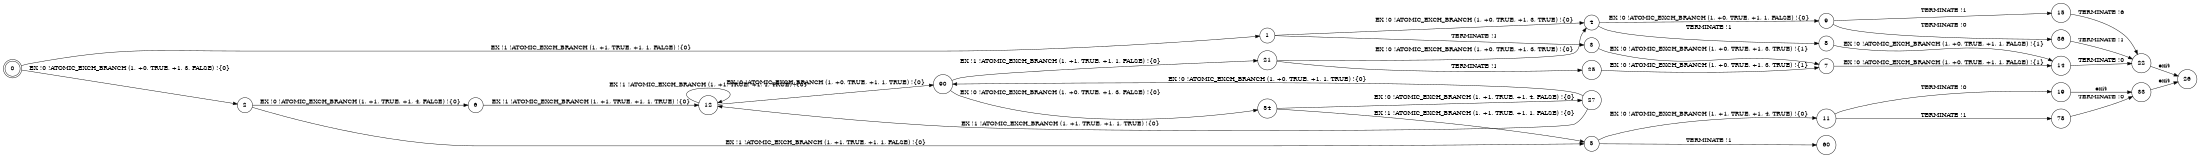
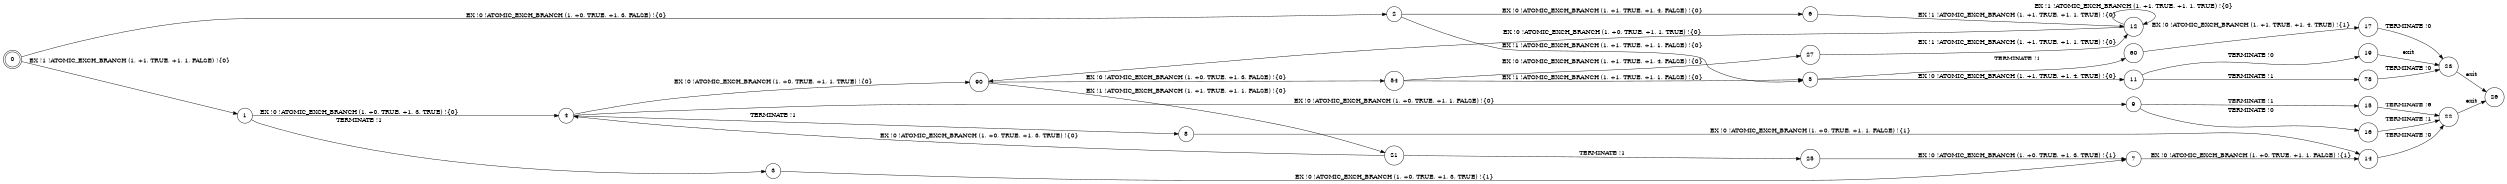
node "17": added
node "36": label "36" -> "16"
edge "27" -> "90": now "4" -> "90"
node "33": label "33" -> "23"
